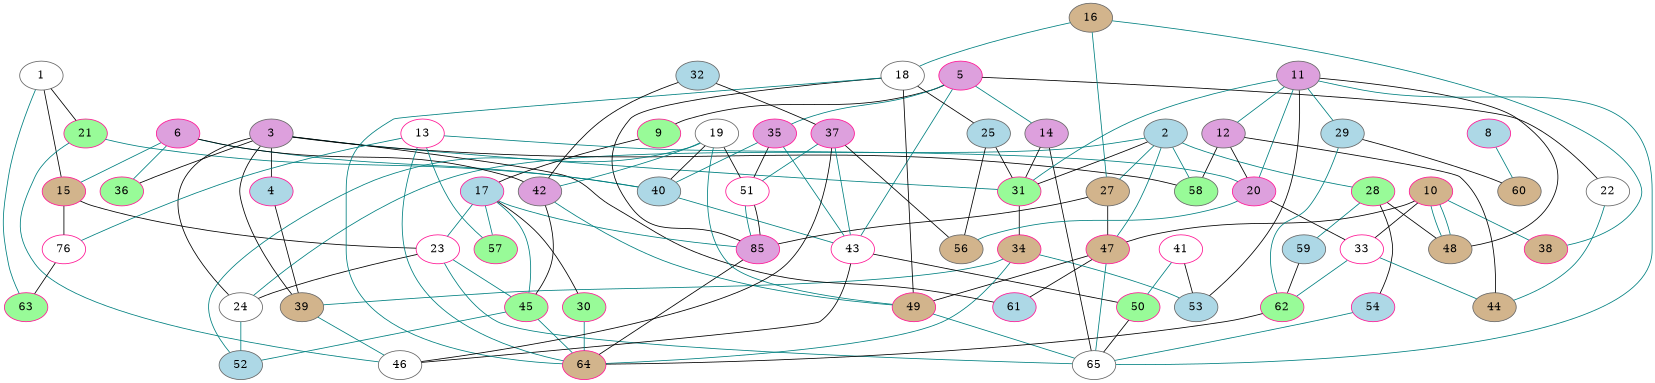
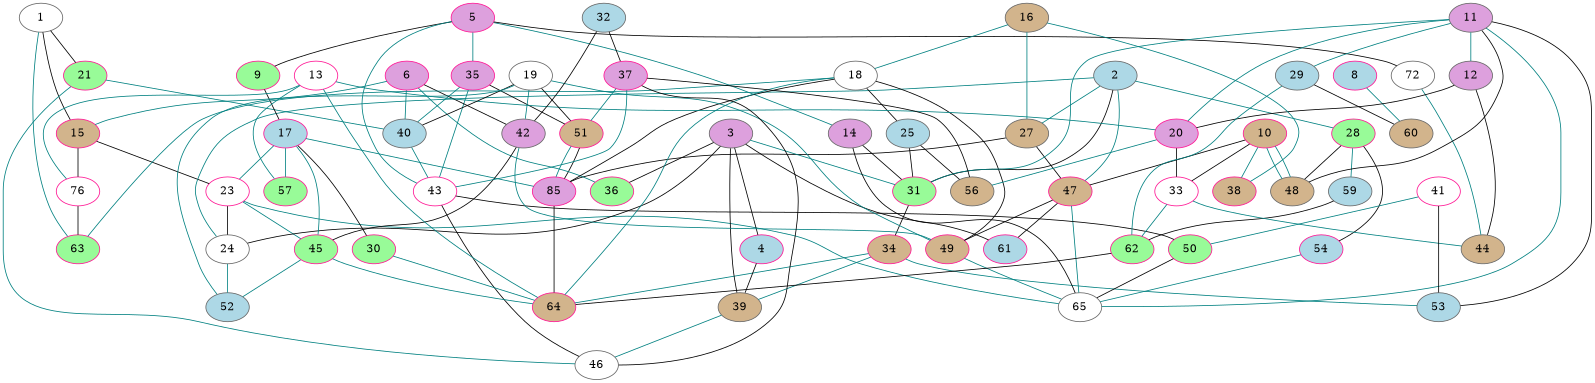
edge "18" -- "63": added
node "51": fillcolor white -> tan
node "58": removed
node "22": label "22" -> "72"
